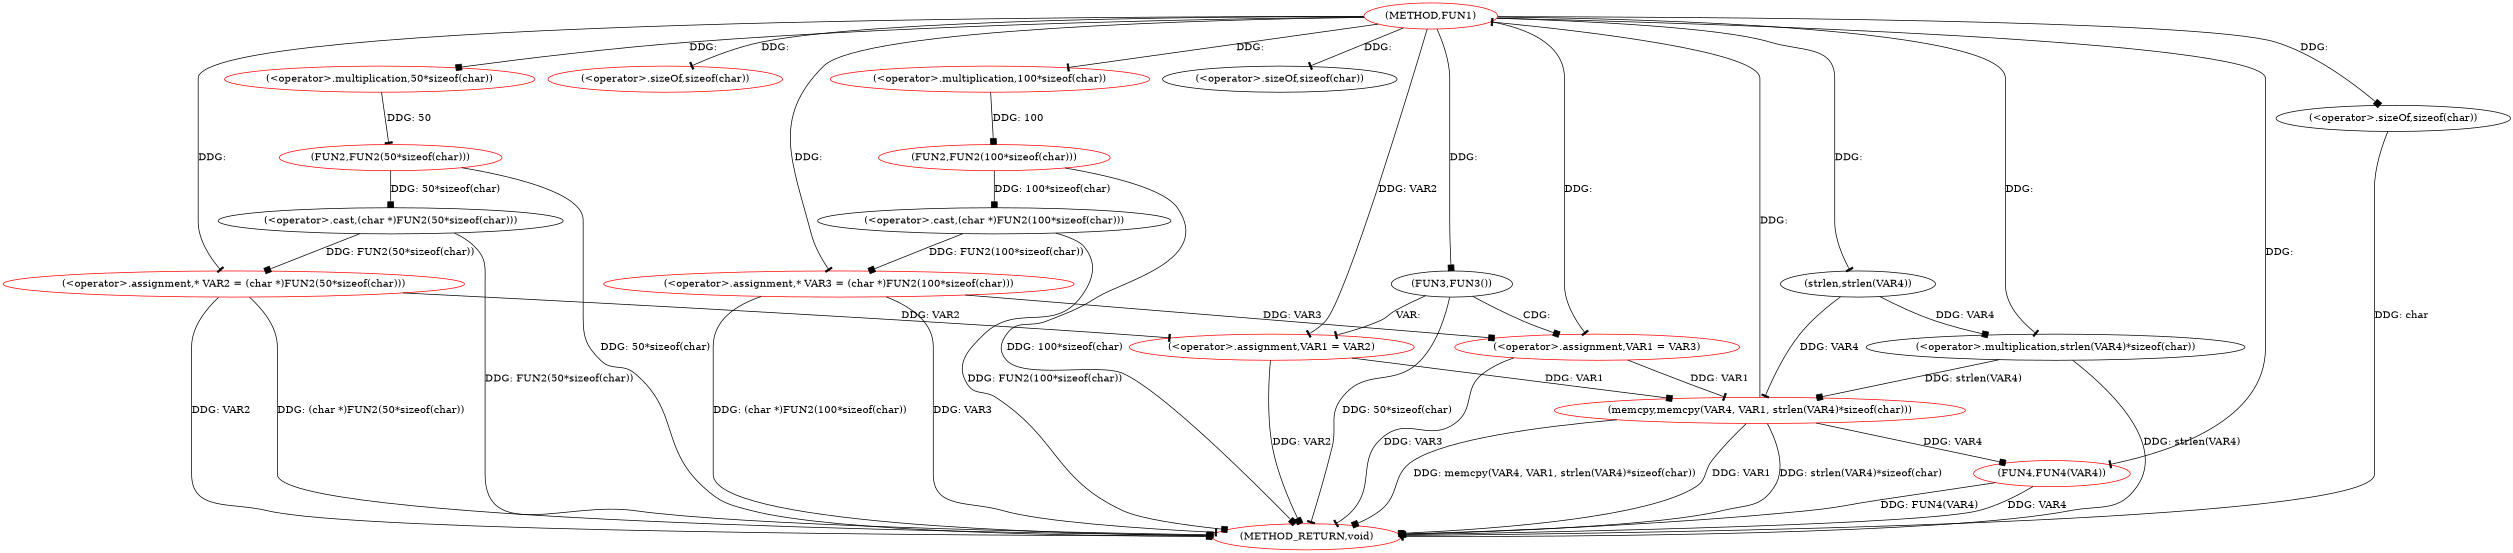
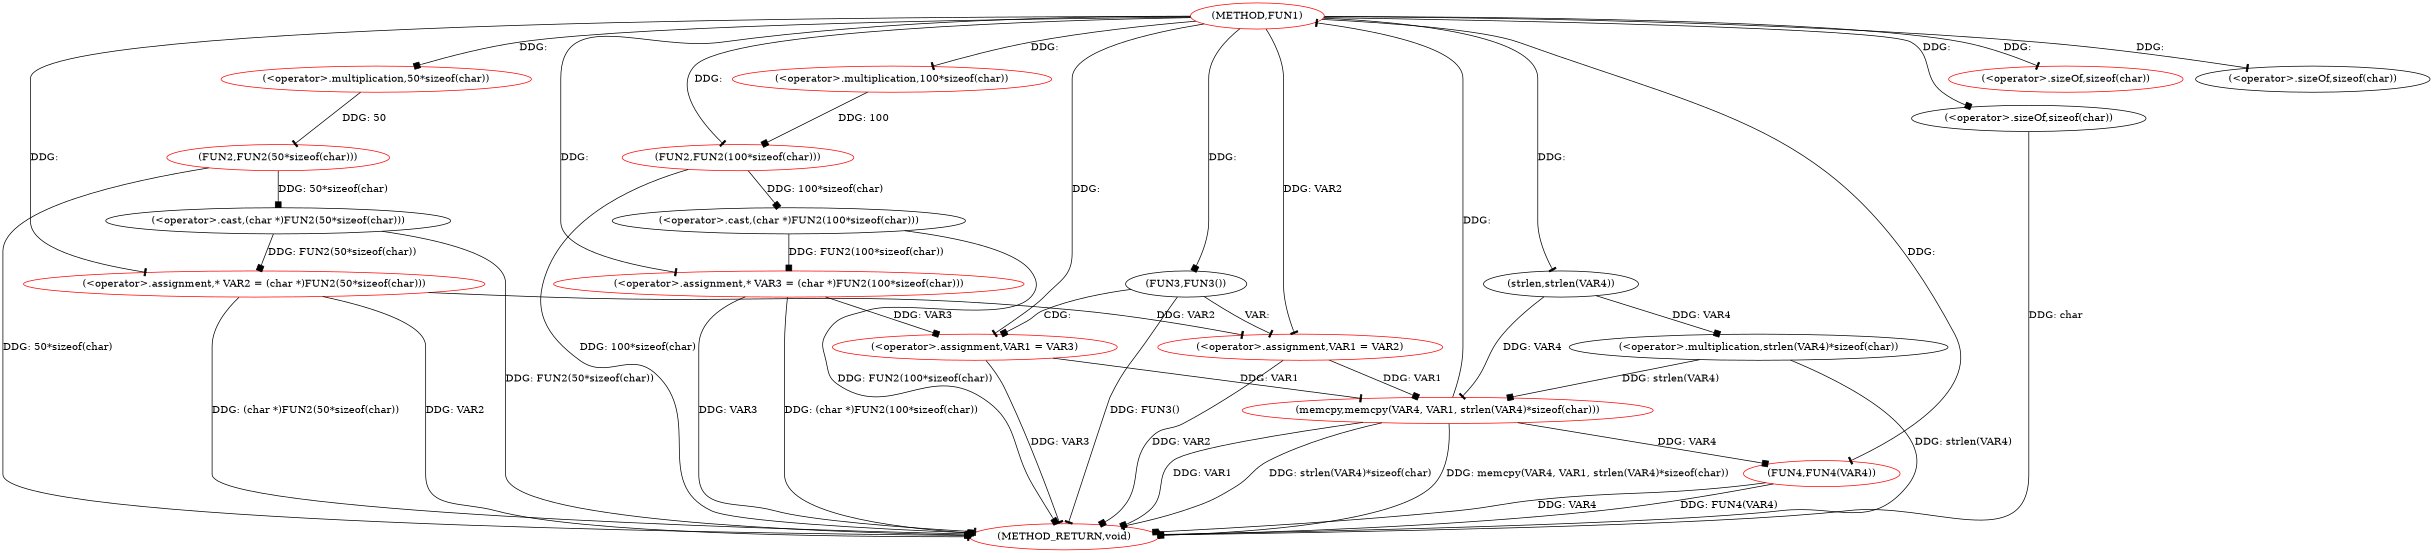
edge "(METHOD,FUN1)" -> "(<operator>.multiplication,strlen(VAR4)*sizeof(char))": now "(METHOD,FUN1)" -> "(FUN2,FUN2(100*sizeof(char)))"
edge "(FUN3,FUN3())" -> "(METHOD_RETURN,void)": label "DDG: 50*sizeof(char)" -> "DDG: FUN3()"
